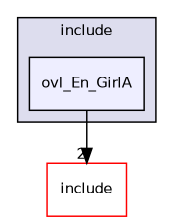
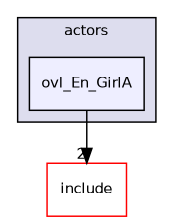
cluster "include": label "include" -> "actors"
